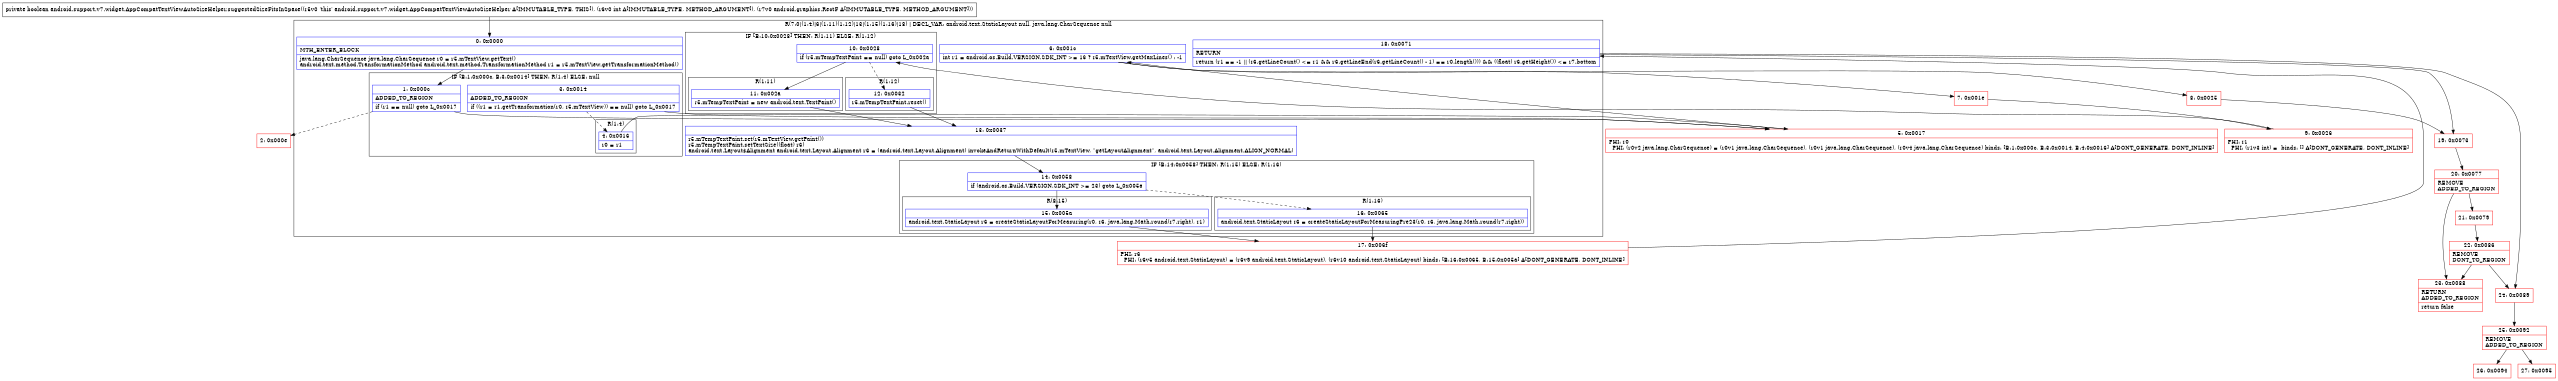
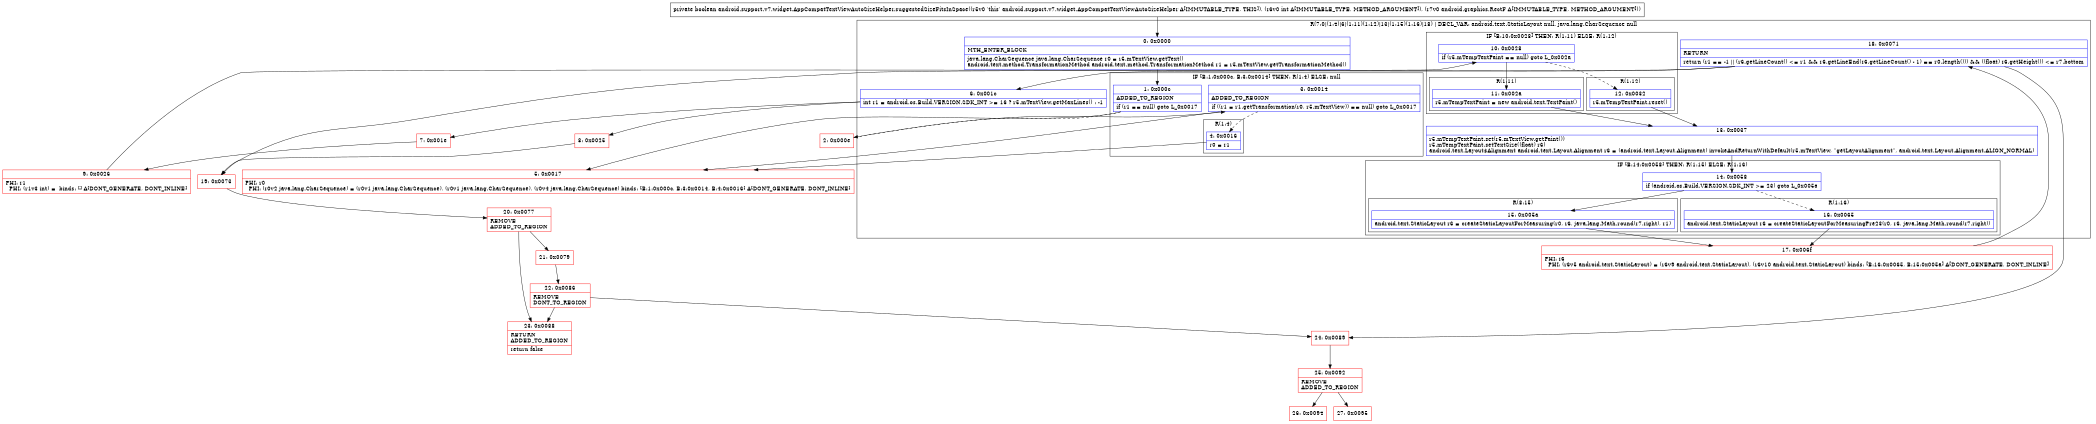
edge "5: 0x0017" -> "6: 0x001c": now "18: 0x0071" -> "6: 0x001c"
edge "2: 0x000e" -> "3: 0x0014": added
